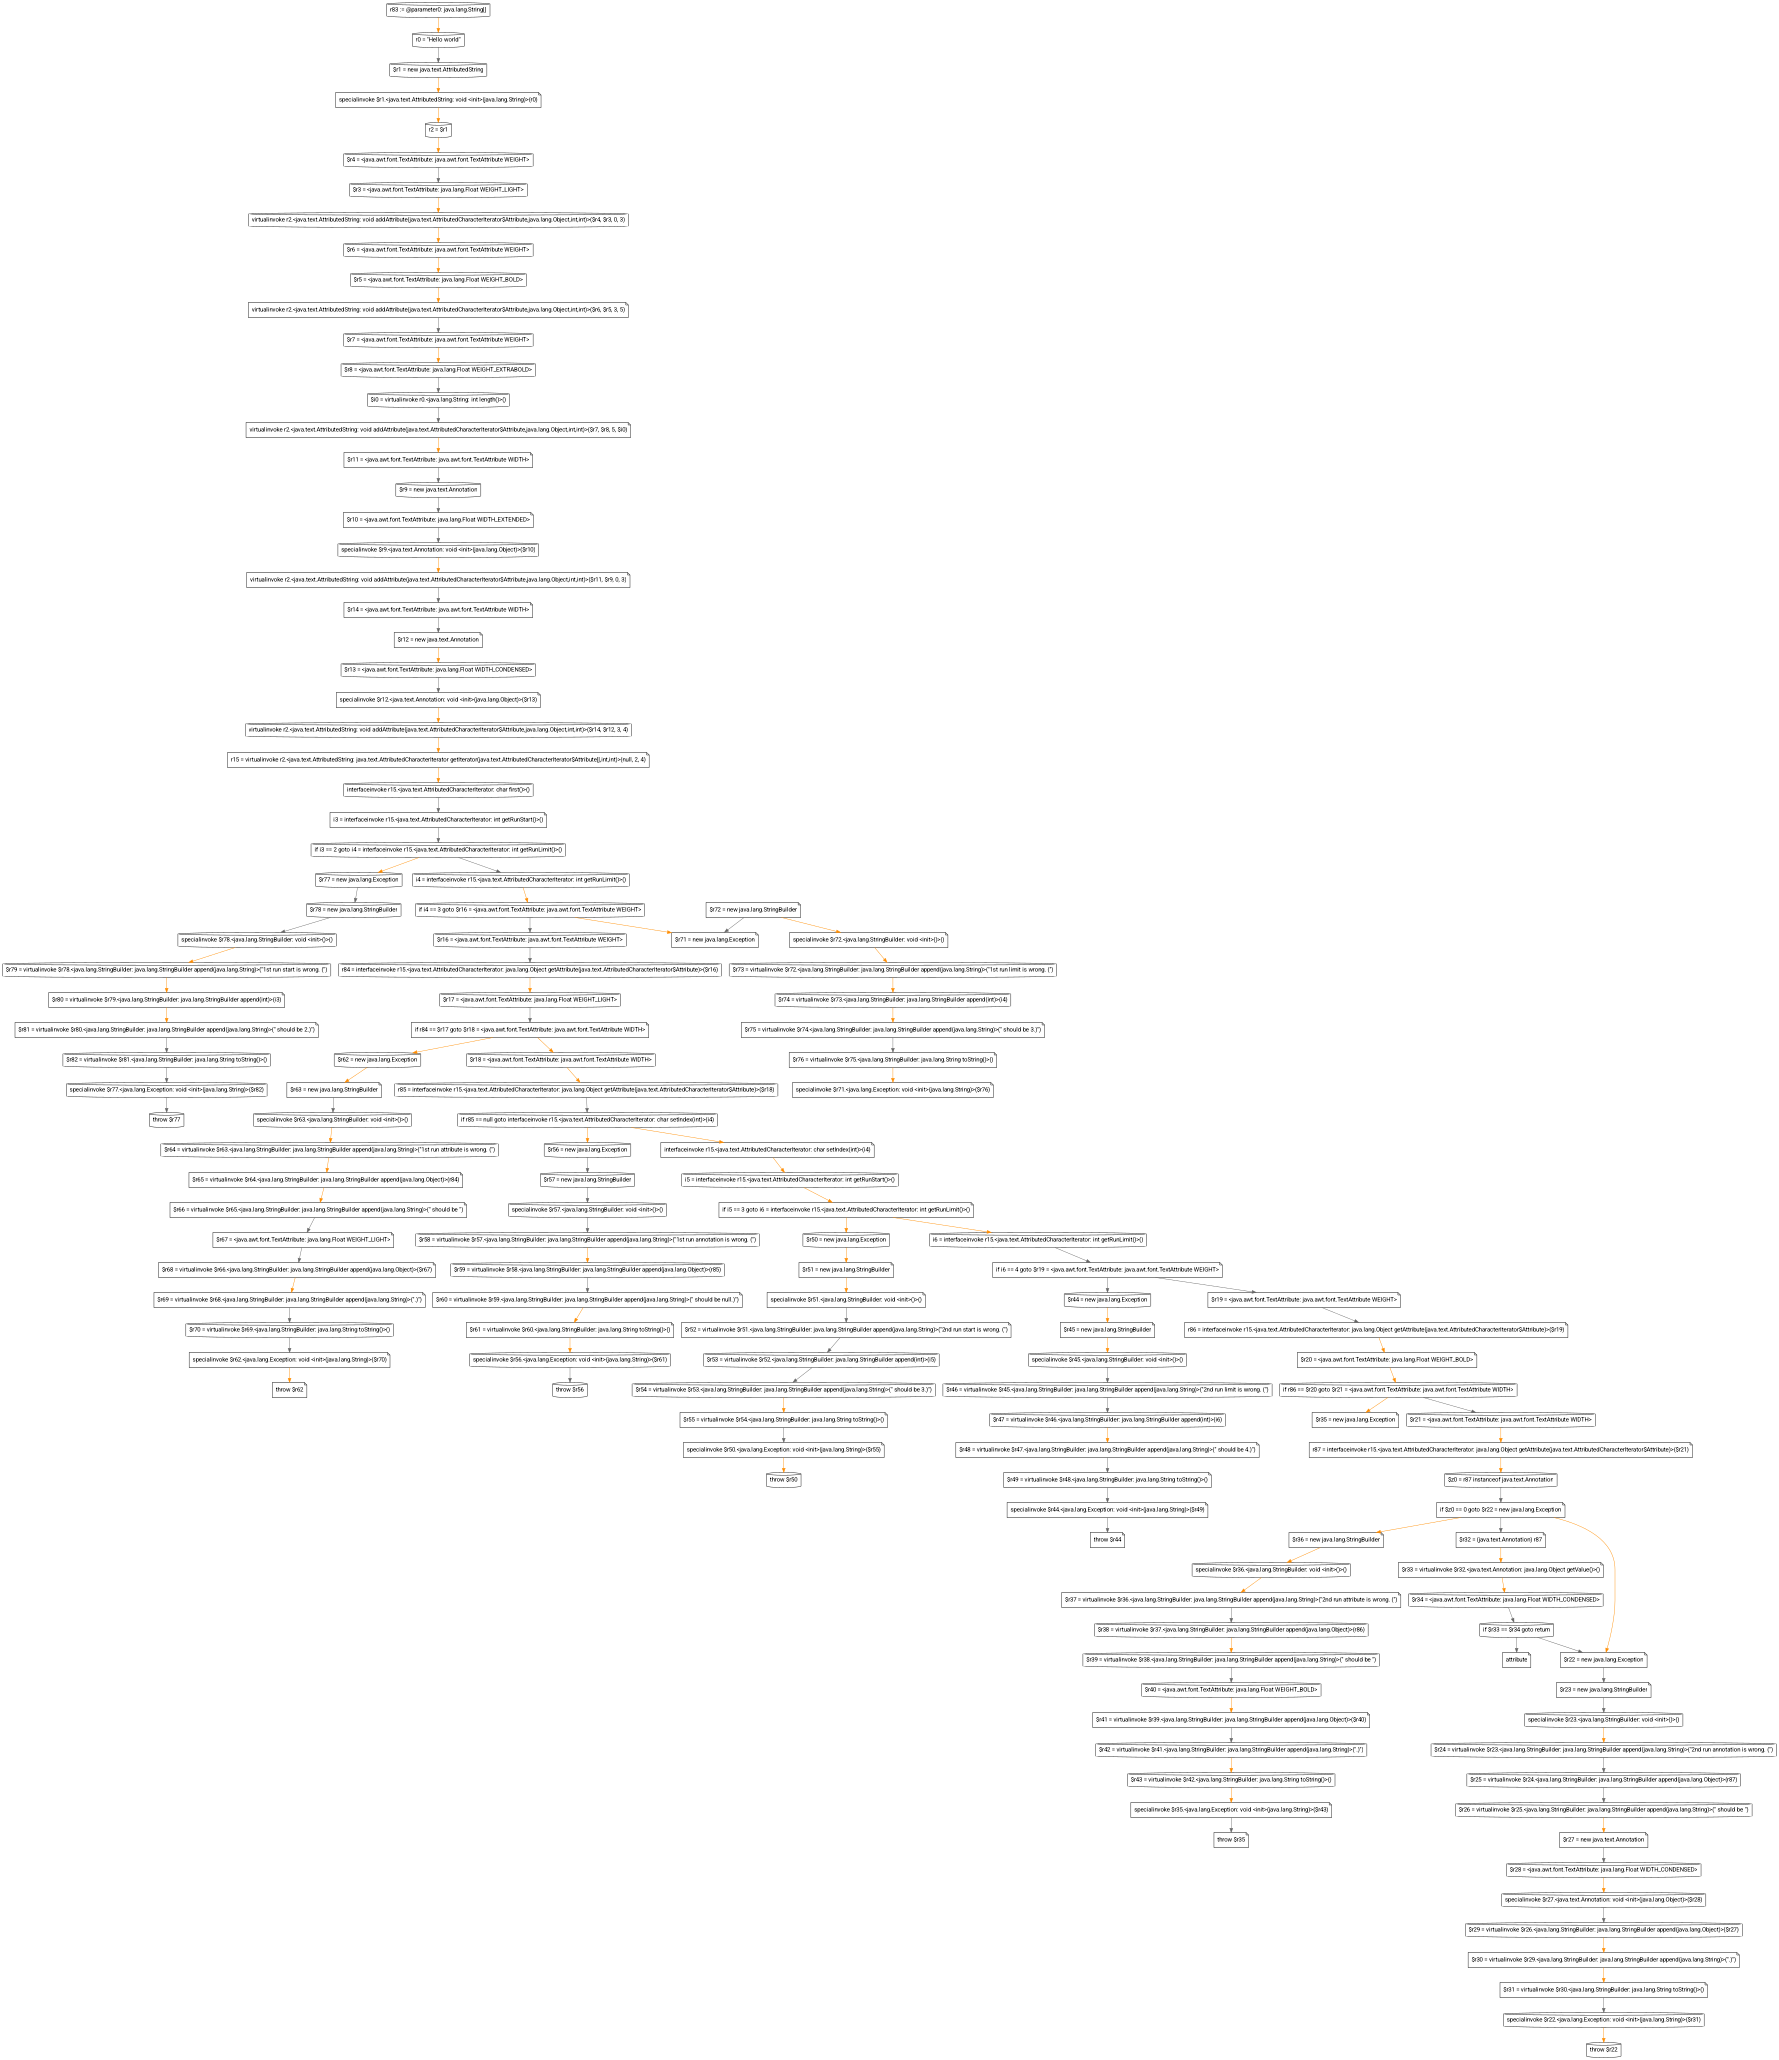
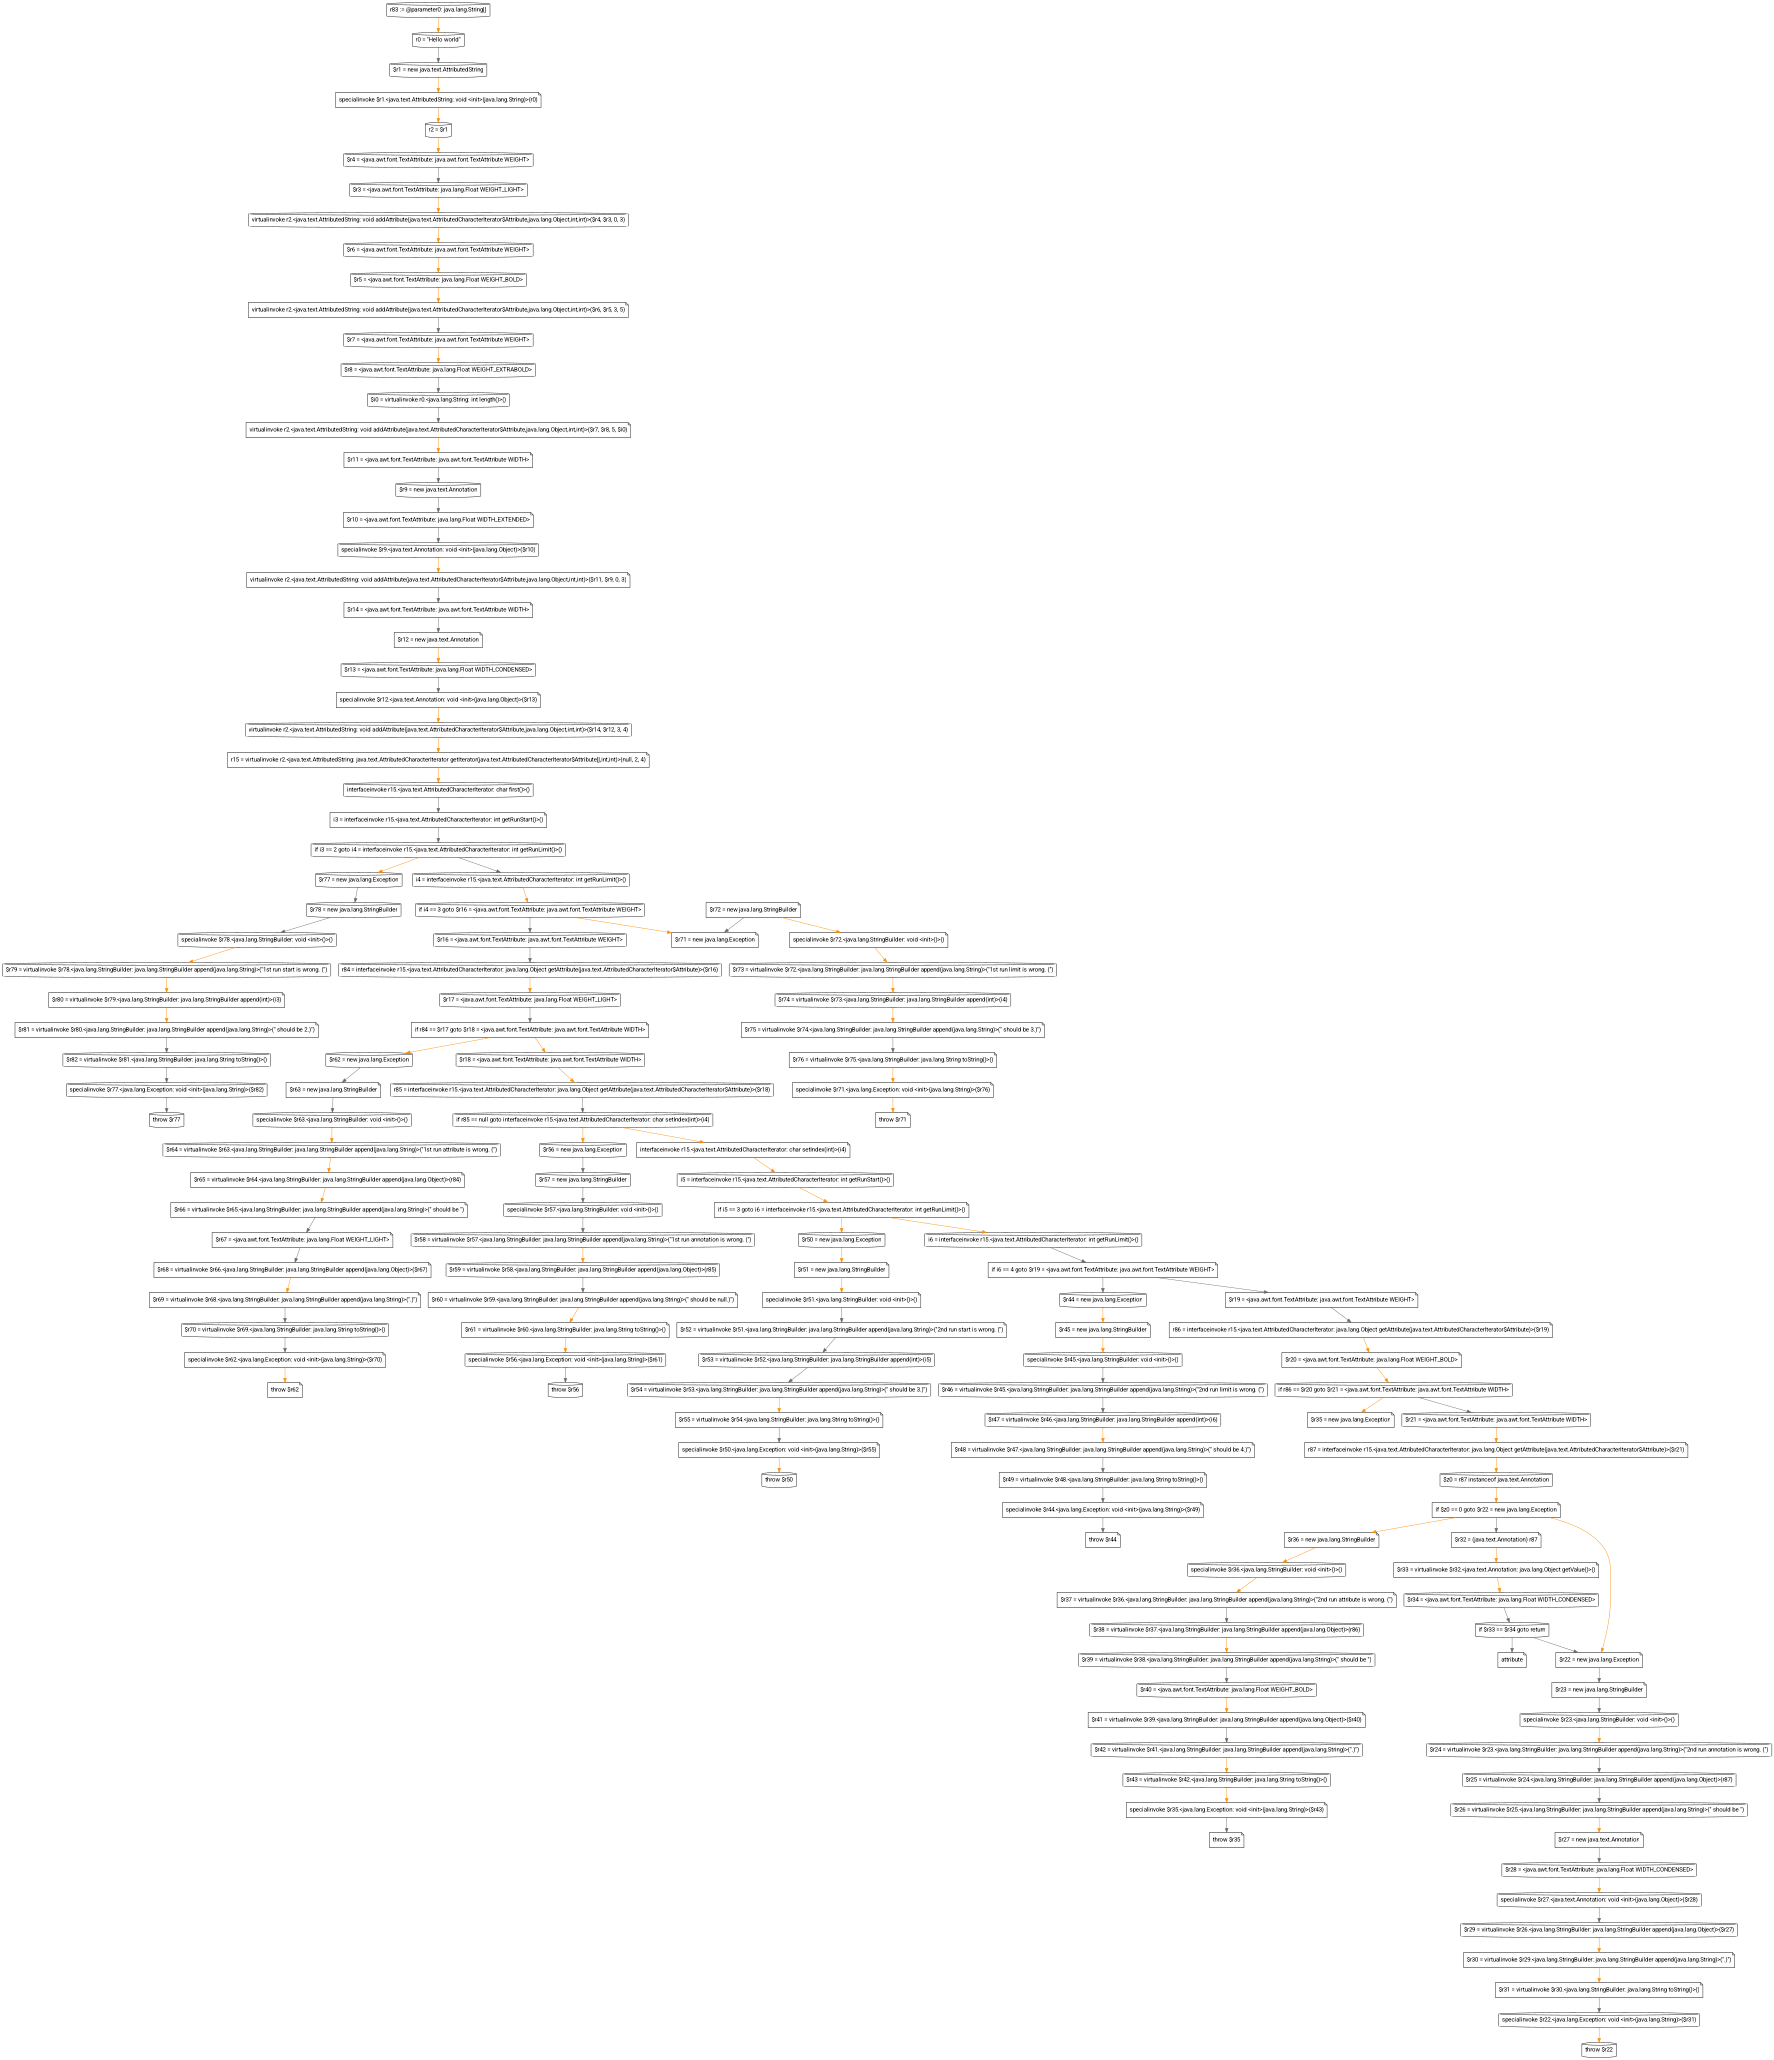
edge "$r62 = new java.lang.Exception" -> "$r63 = new java.lang.StringBuilder": color darkorange -> gray40
node "throw $r71": added
edge "$z0 = r87 instanceof java.text.Annotation" -> "if $z0 == 0 goto $r22 = new java.lang.Exception": color gray40 -> darkorange
